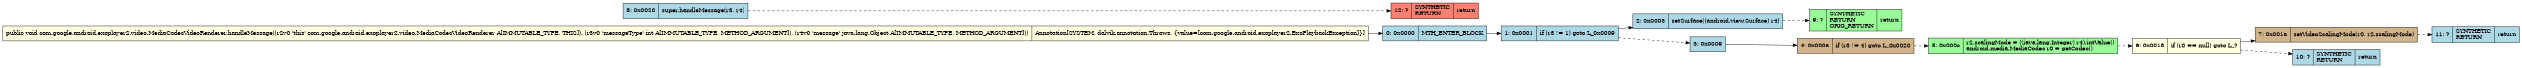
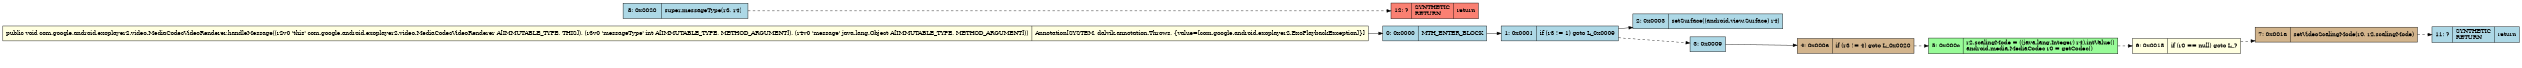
node "8: 0x0020": text "super.handleMessage(r3, r4)" -> "super.messageType(r3, r4)"
node "9: ?": removed
edge "6: 0x0018" -> "7: 0x001a": style solid -> dashed
node "10: ?": removed
